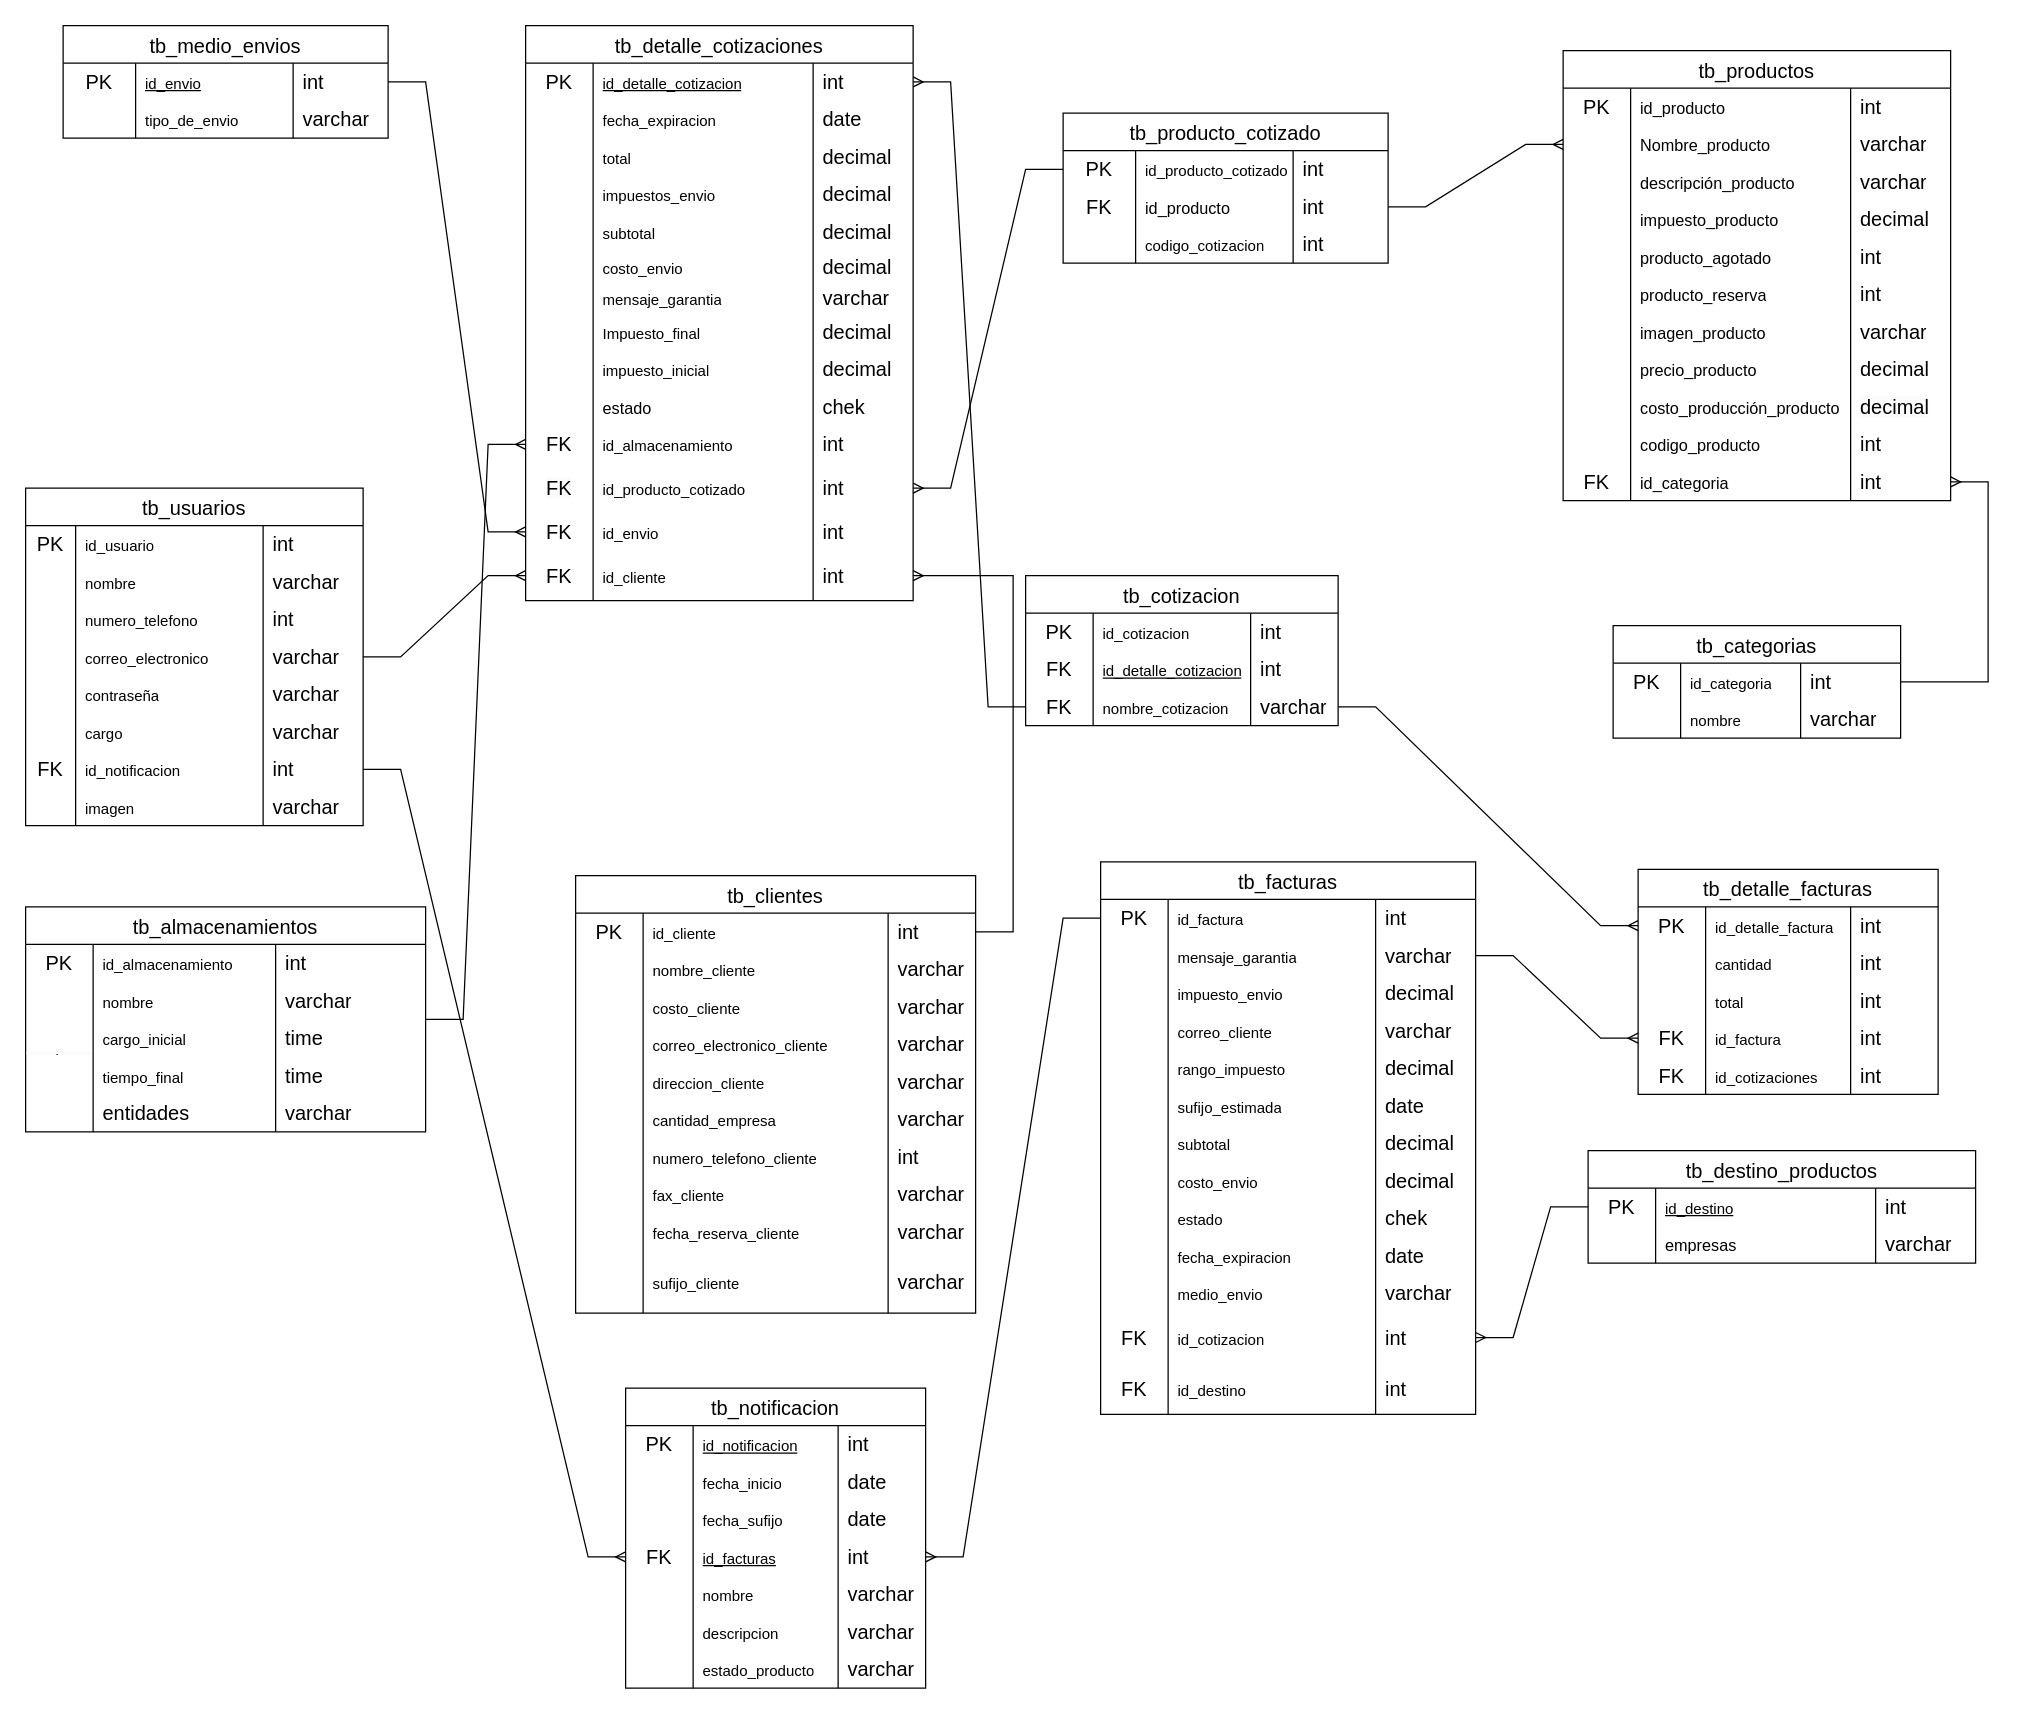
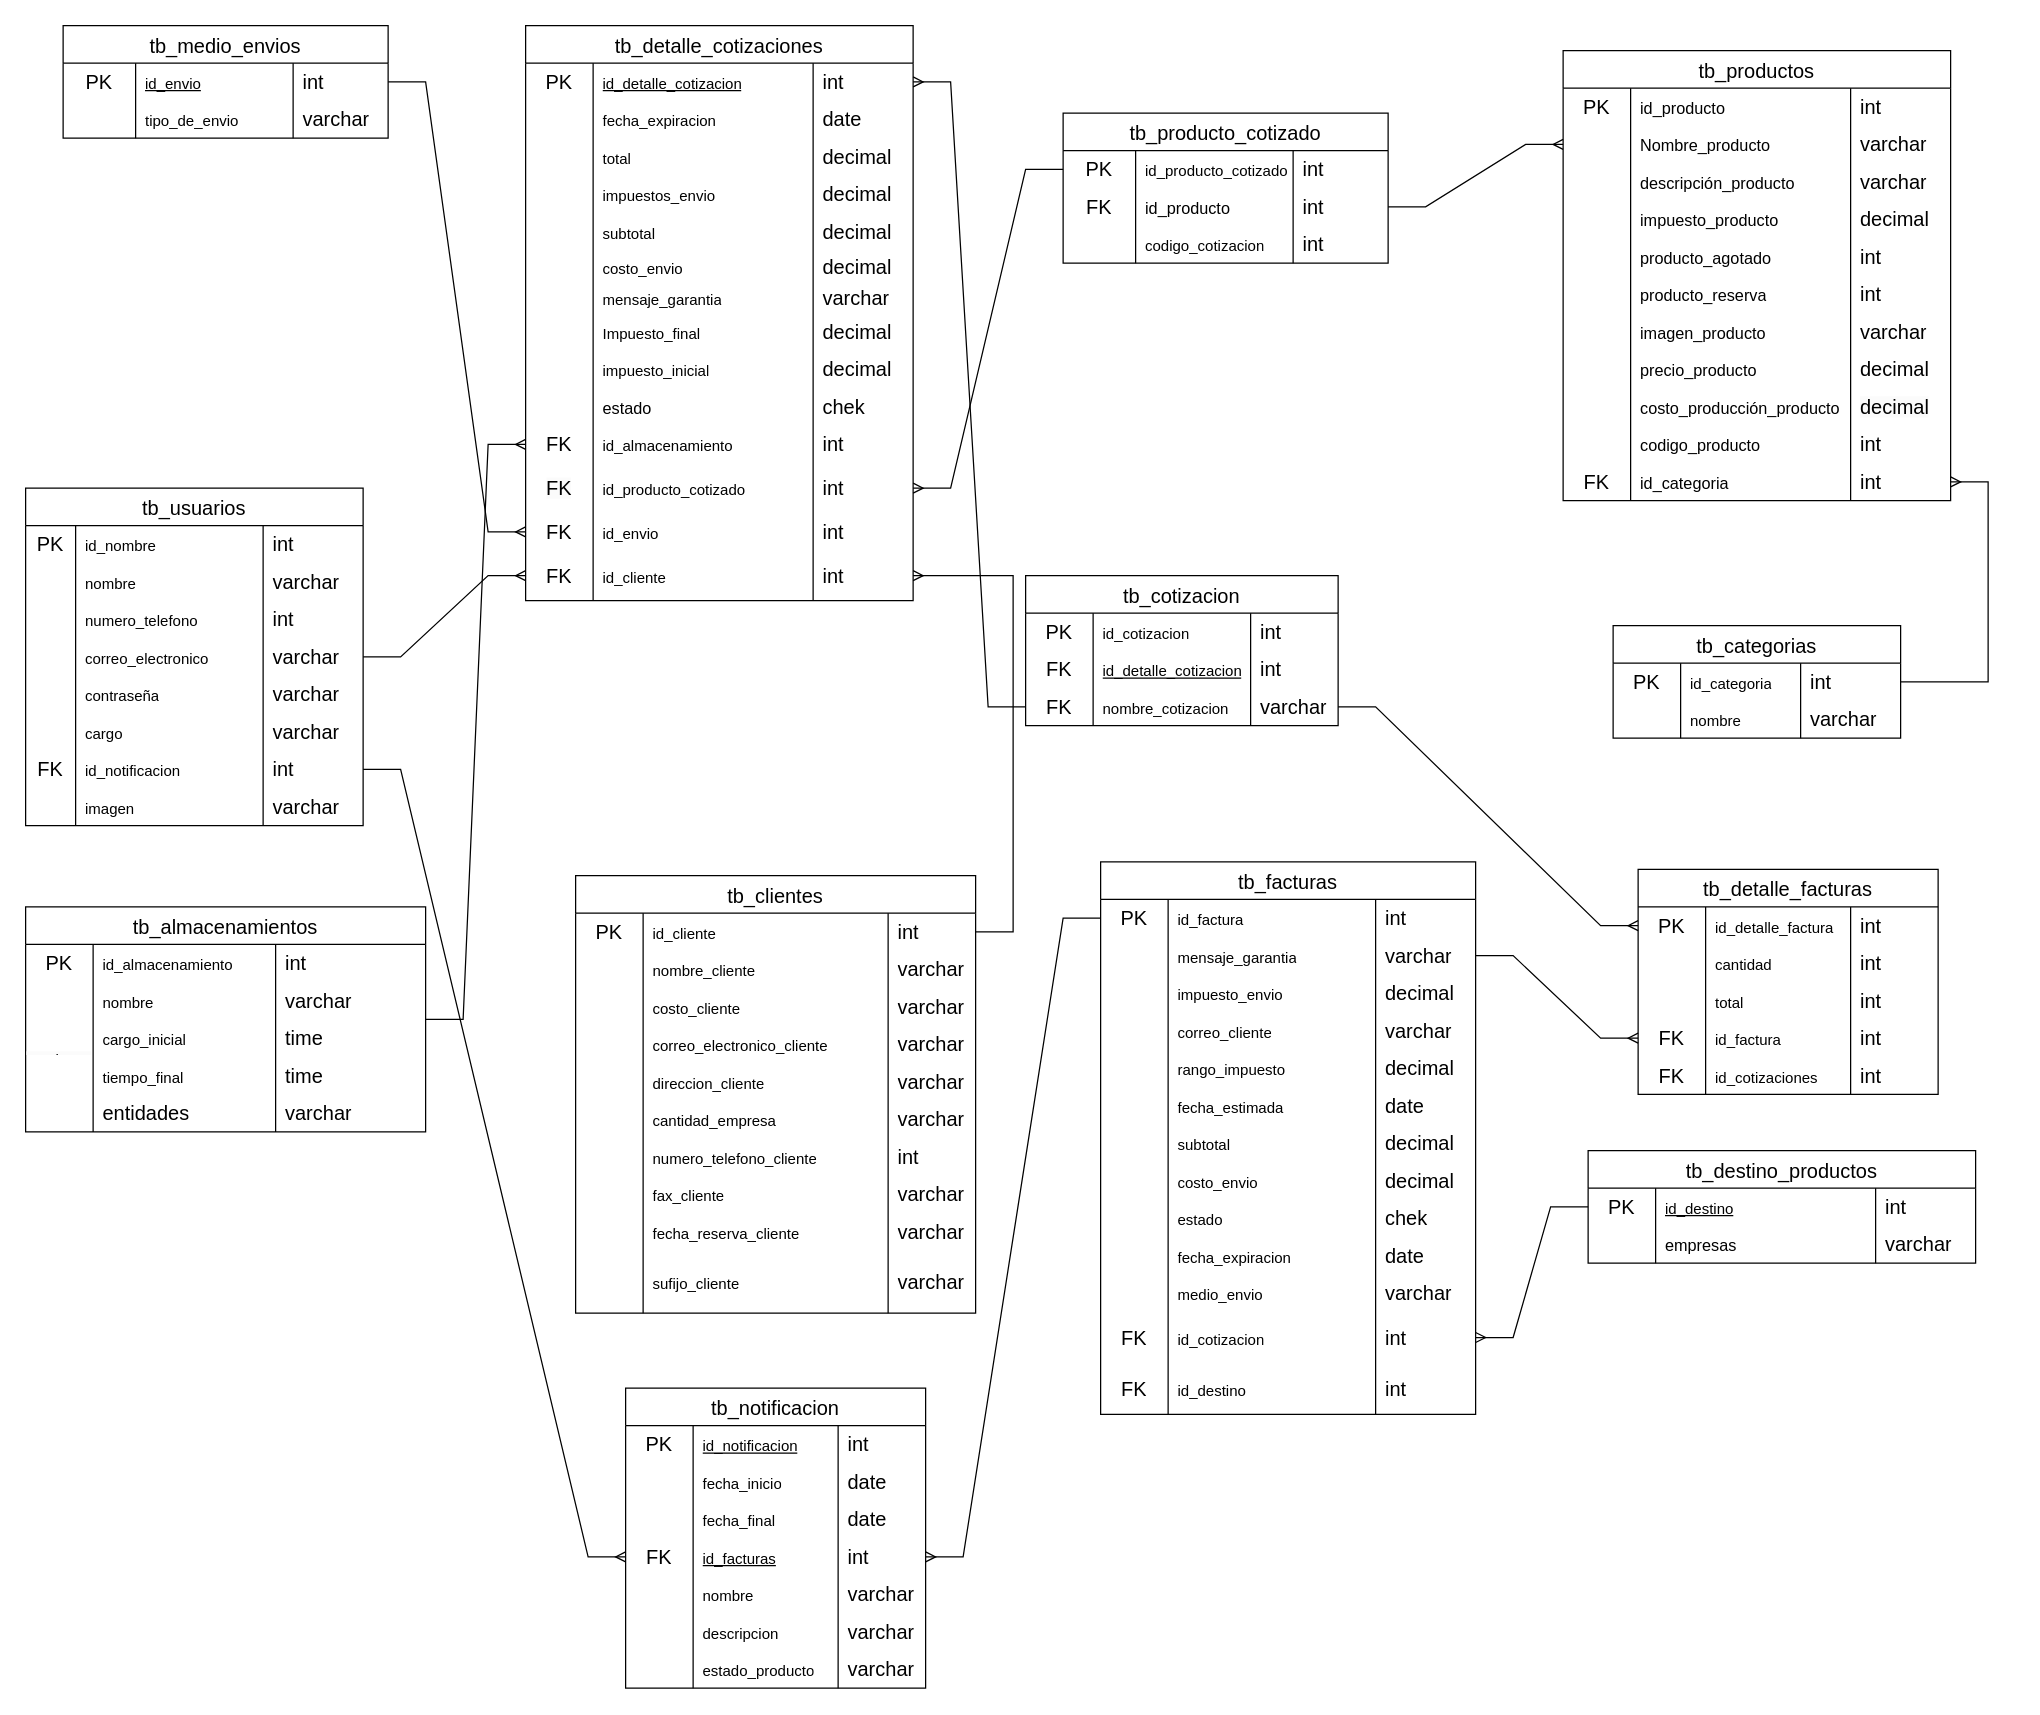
node "id_usuario": label "id_usuario" -> "id_nombre"
node "sufijo_estimada": label "sufijo_estimada" -> "fecha_estimada"
node "fecha_sufijo": label "fecha_sufijo" -> "fecha_final"
